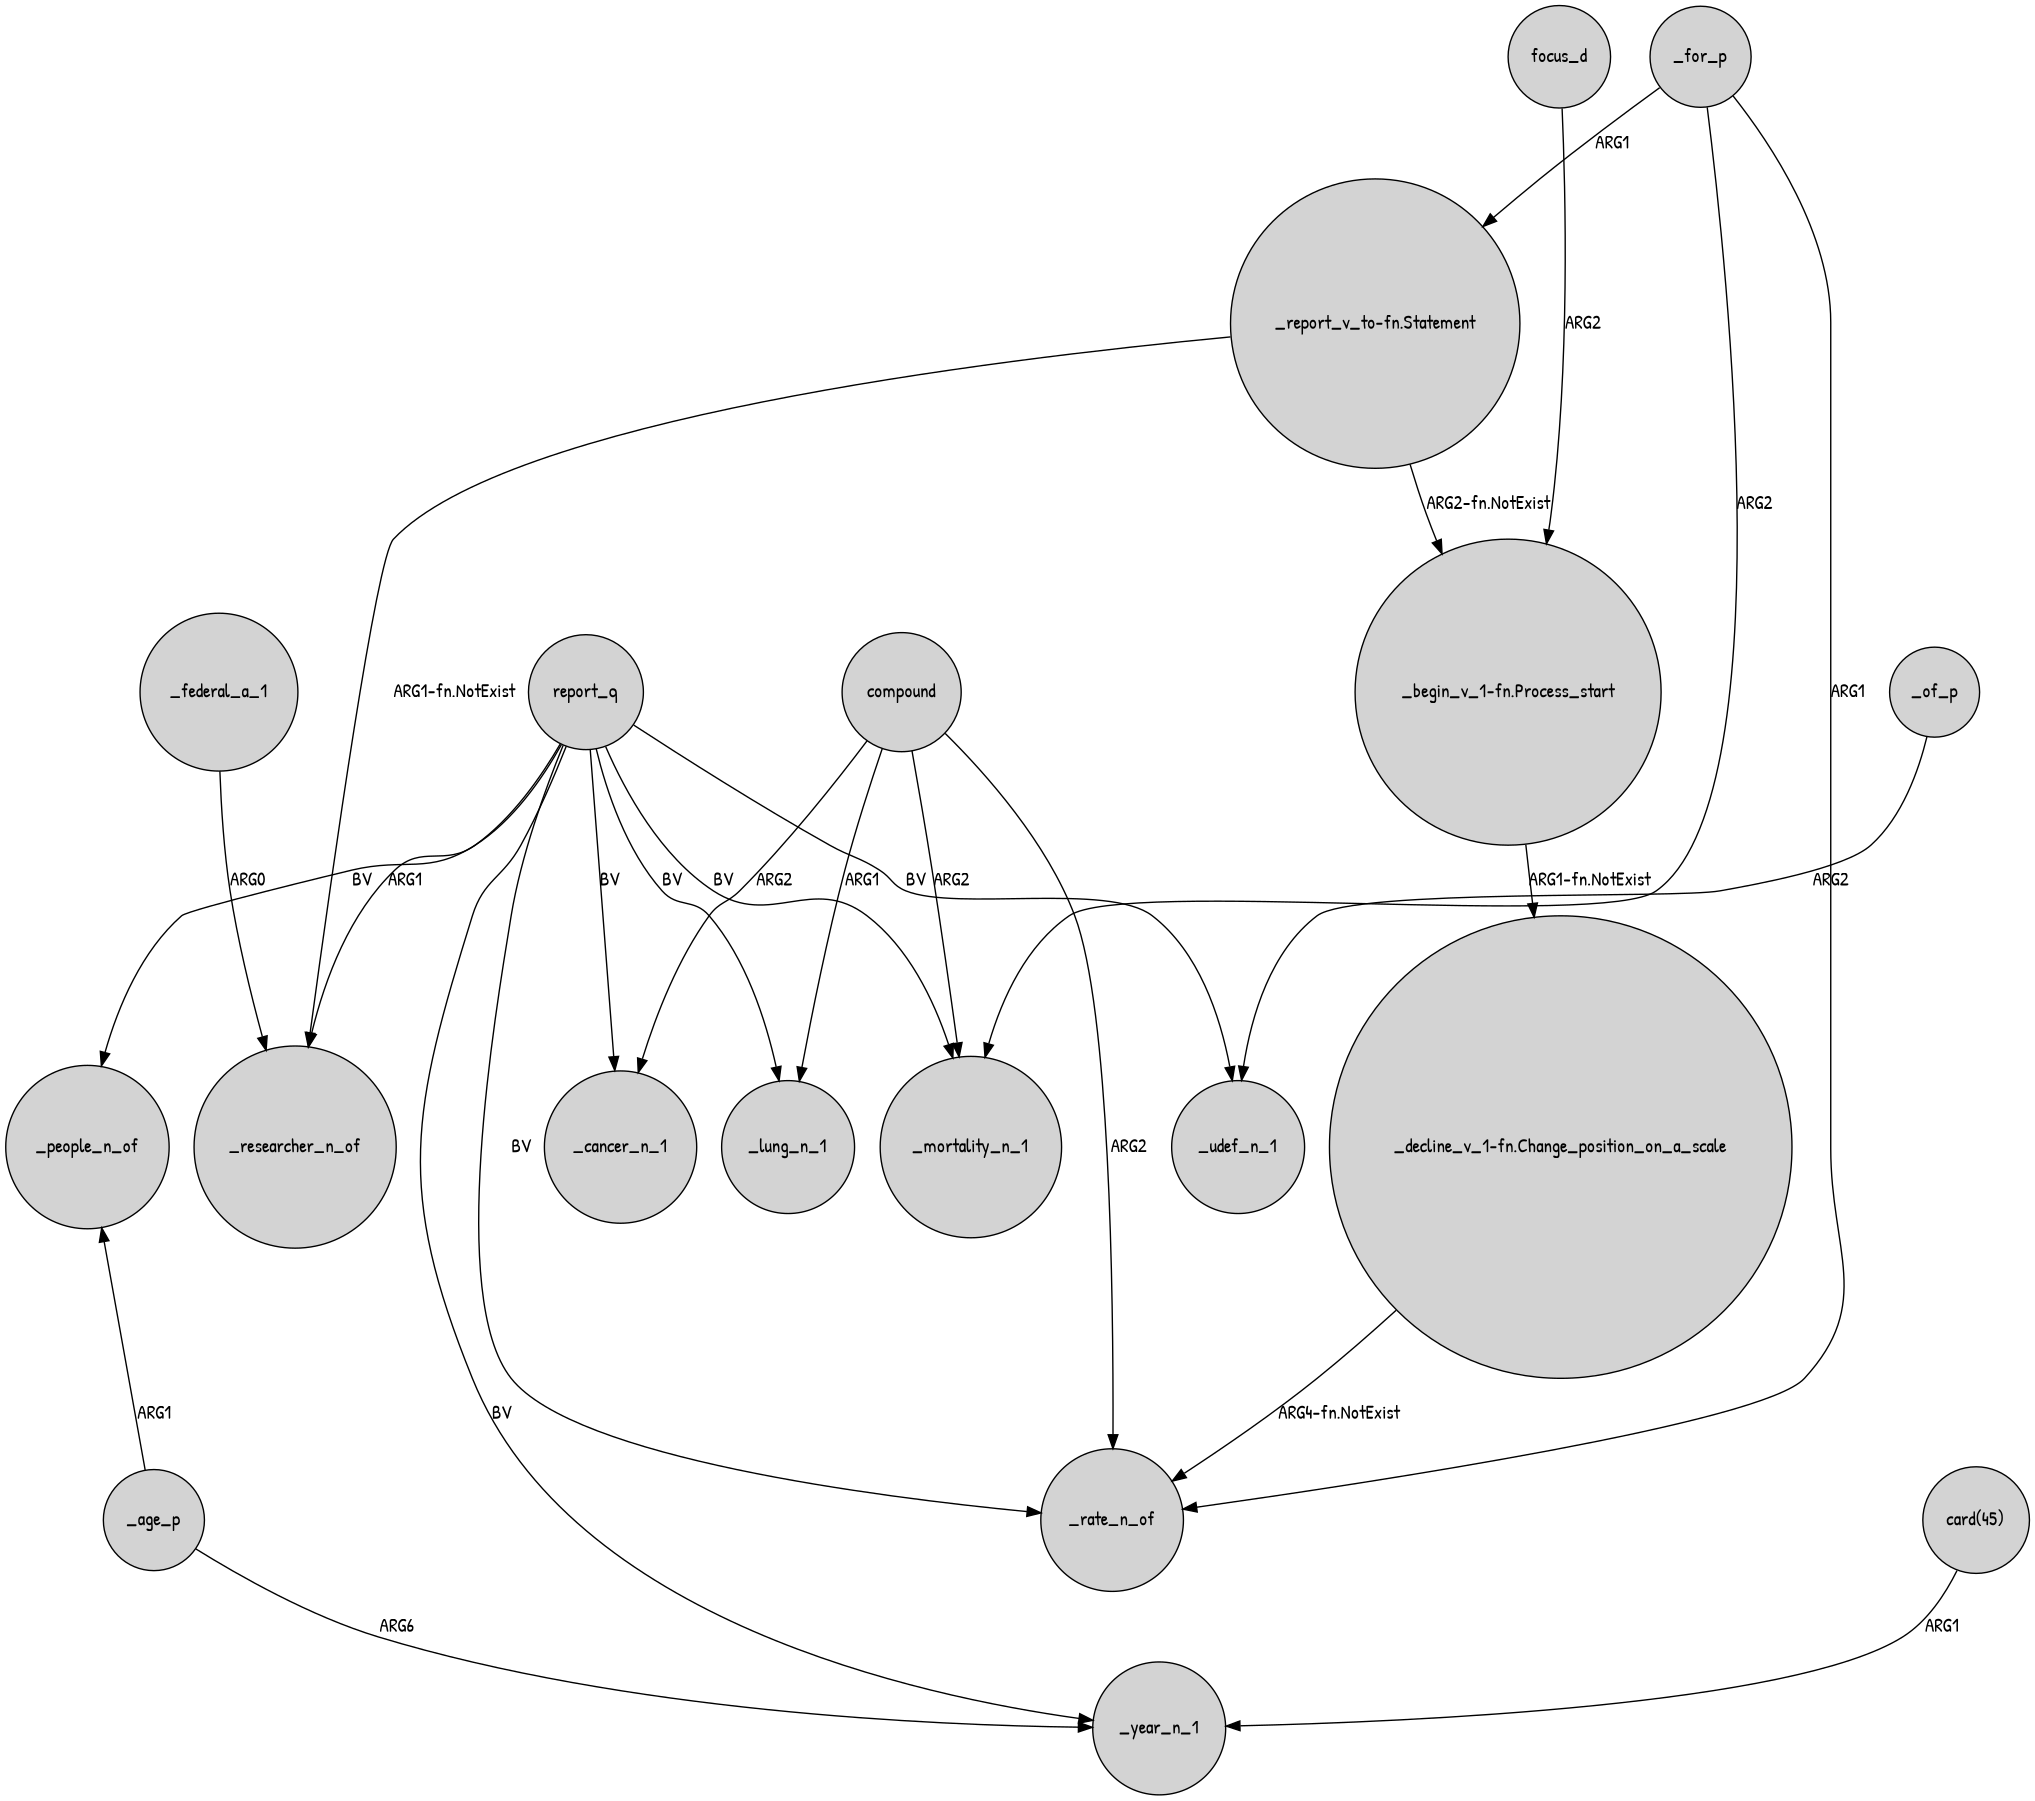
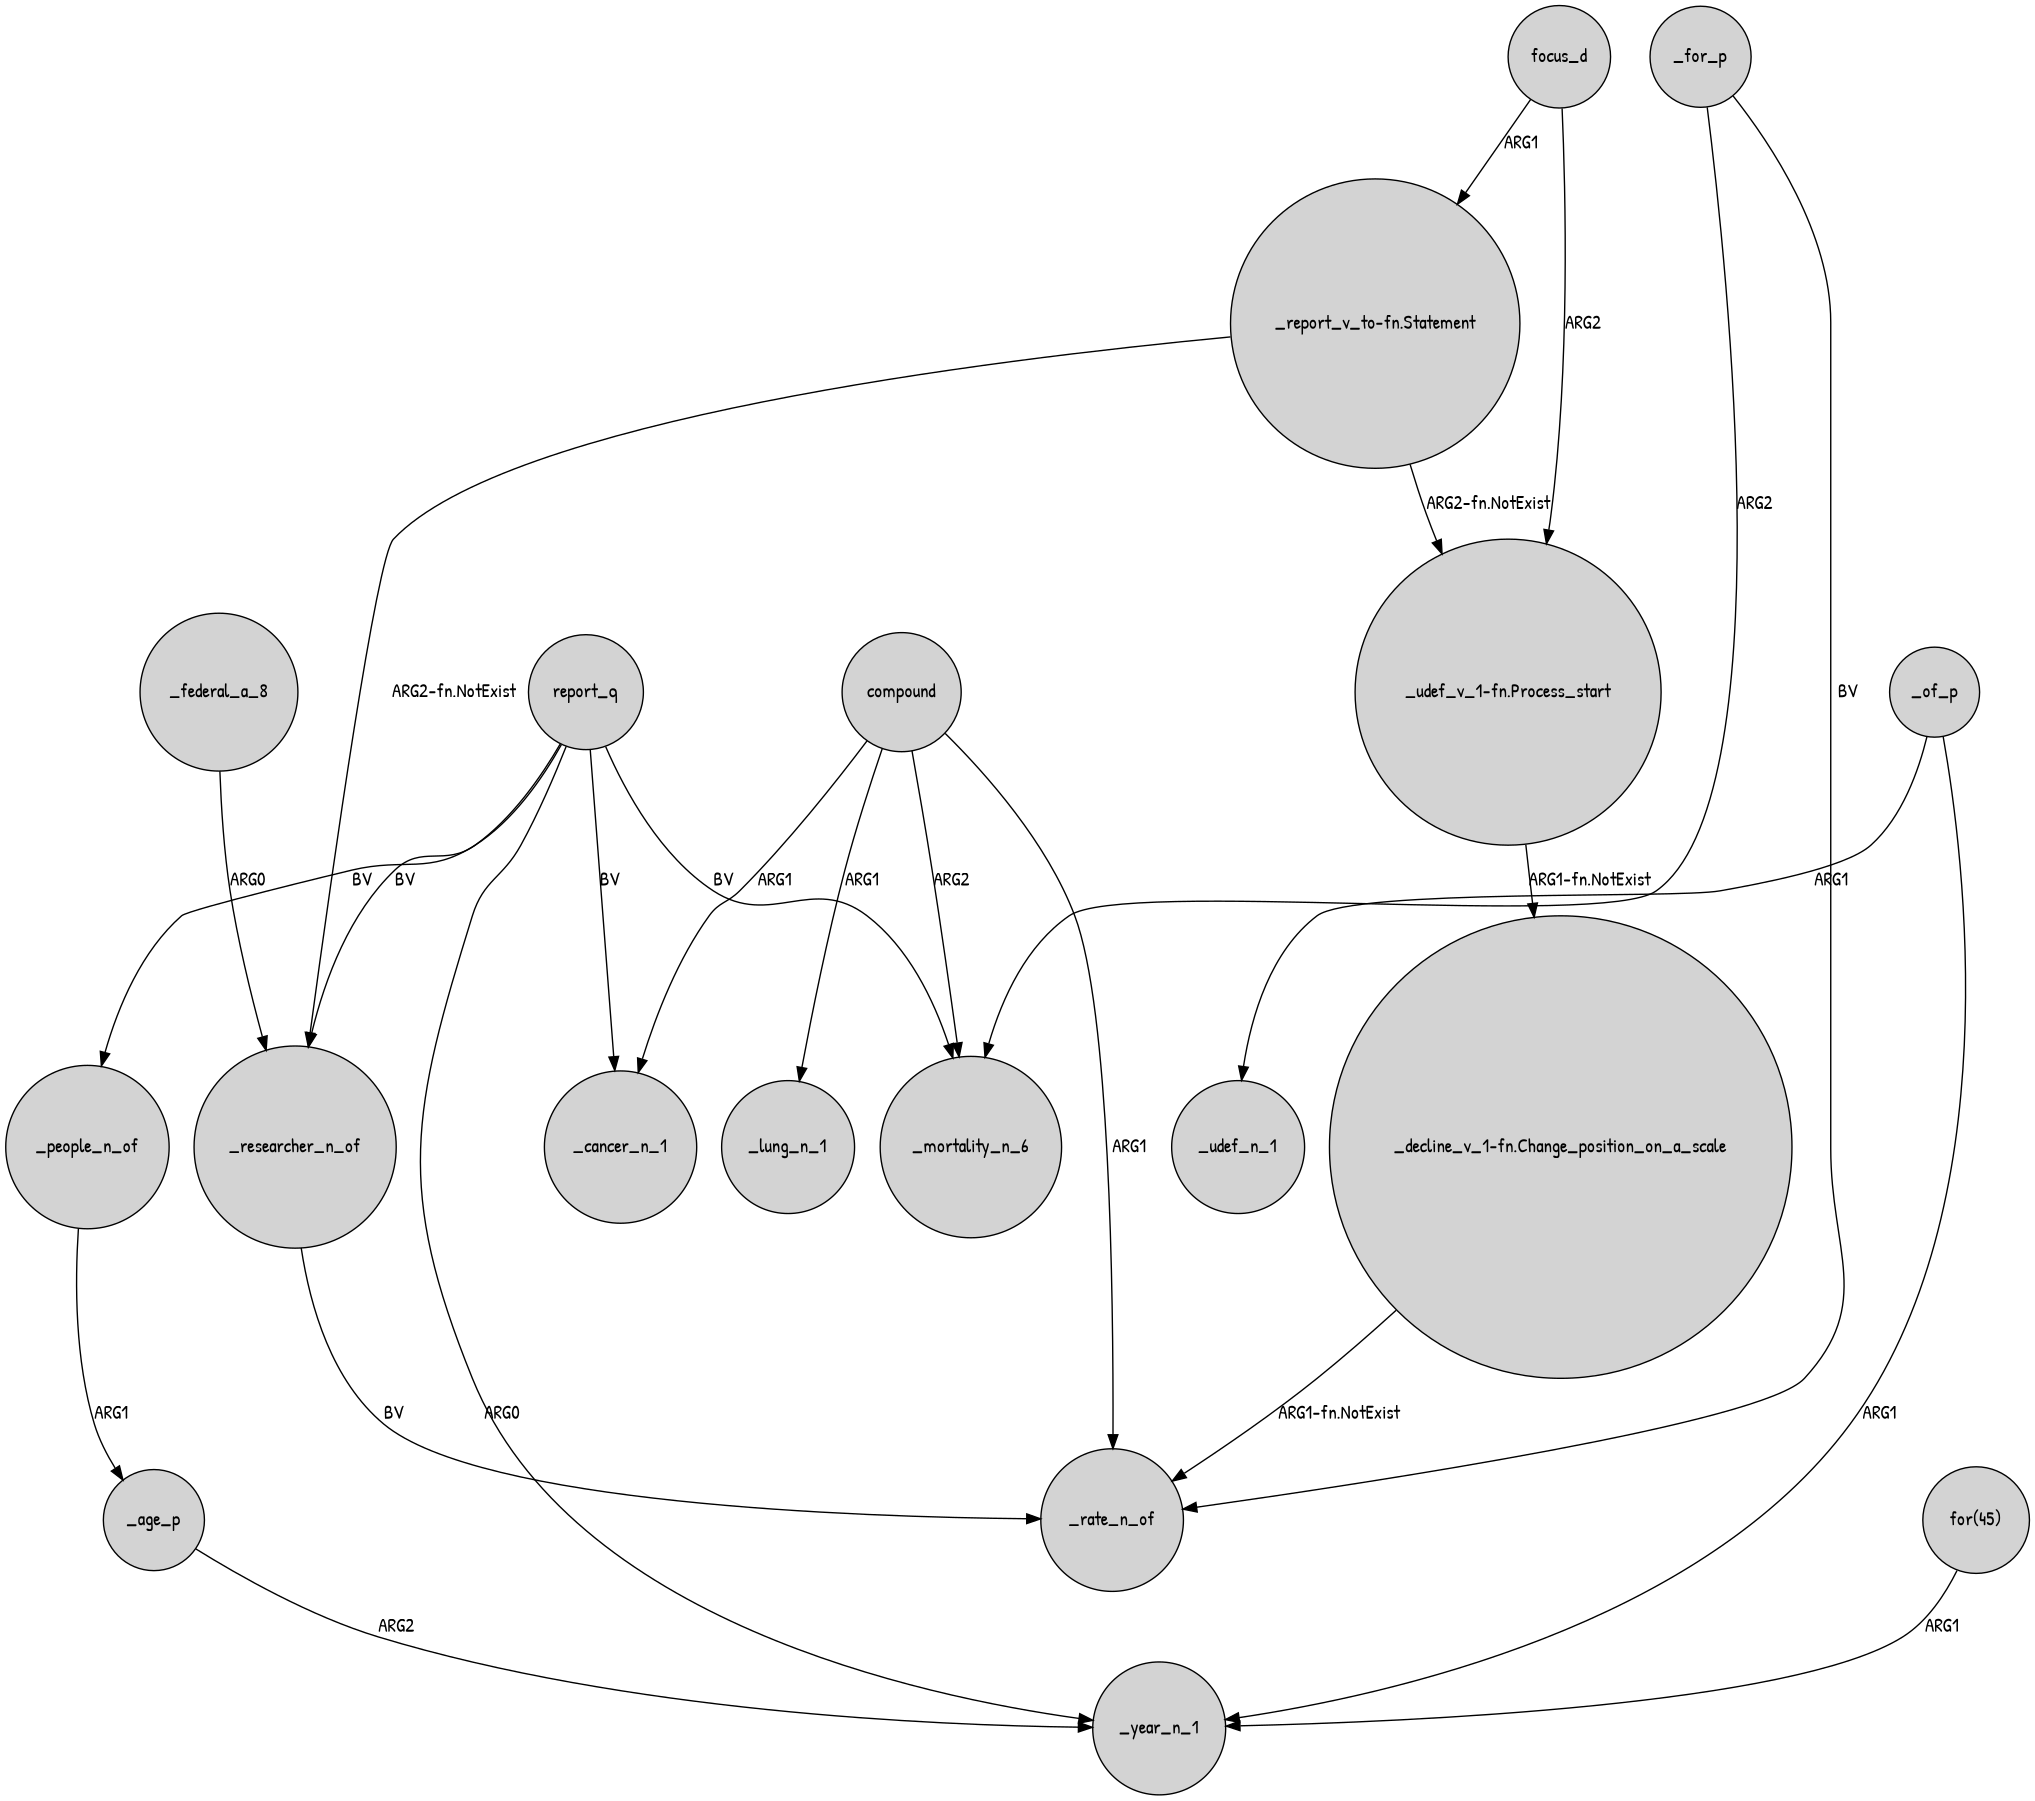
edge "_for_p" -> "_report_v_to-fn.Statement": now "focus_d" -> "_report_v_to-fn.Statement"
node "_federal_a_1": label "_federal_a_1" -> "_federal_a_8"
edge "_report_v_to-fn.Statement" -> "_researcher_n_of": label "ARG1-fn.NotExist" -> "ARG2-fn.NotExist"
node "_begin_v_1-fn.Process_start": label "_begin_v_1-fn.Process_start" -> "_udef_v_1-fn.Process_start"
edge "_for_p" -> "_rate_n_of": label "ARG1" -> "BV"
edge "report_q" -> "_researcher_n_of": label "ARG1" -> "BV"
edge "compound" -> "_cancer_n_1": label "ARG2" -> "ARG1"
edge "_of_p" -> "_udef_n_1": label "ARG2" -> "ARG1"
edge "report_q" -> "_udef_n_1": removed, label "BV"
edge "report_q" -> "_lung_n_1": removed, label "BV"
node "_mortality_n_1": label "_mortality_n_1" -> "_mortality_n_6"
edge "compound" -> "_rate_n_of": label "ARG2" -> "ARG1"
edge "report_q" -> "_rate_n_of": now "_researcher_n_of" -> "_rate_n_of"
edge "_age_p" -> "_people_n_of": reversed
edge "report_q" -> "_year_n_1": label "BV" -> "ARG0"
edge "_decline_v_1-fn.Change_position_on_a_scale" -> "_rate_n_of": label "ARG4-fn.NotExist" -> "ARG1-fn.NotExist"
edge "_of_p" -> "_year_n_1": added, label "ARG1"
node "card(45)": label "card(45)" -> "for(45)"
edge "_age_p" -> "_year_n_1": label "ARG6" -> "ARG2"
